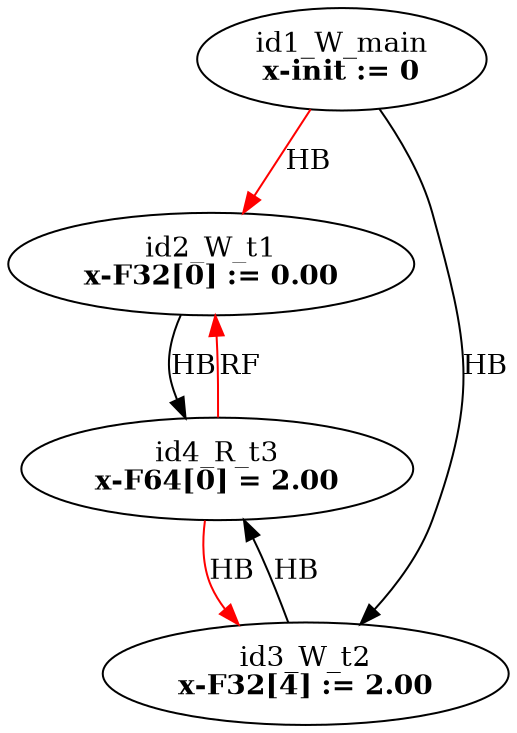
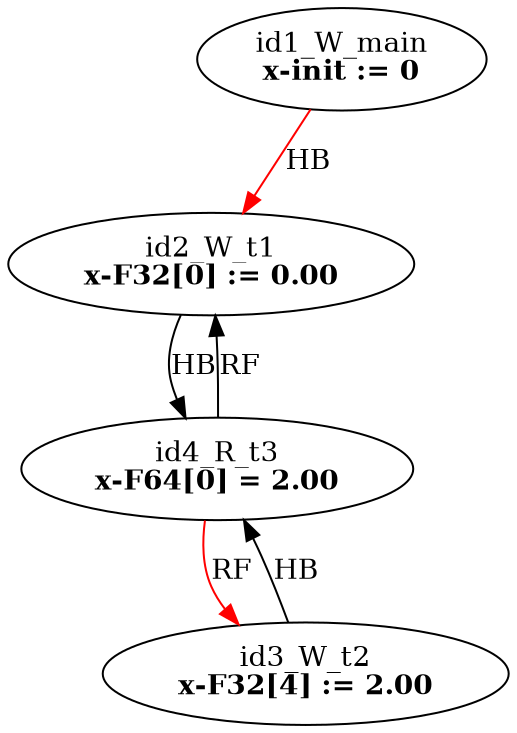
edge "id1_W_main" -> "id3_W_t2": removed, label "HB"
edge "id4_R_t3" -> "id2_W_t1": color red -> black
edge "id4_R_t3" -> "id3_W_t2": label "HB" -> "RF"
